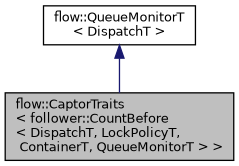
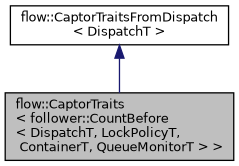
node "flow::QueueMonitorT < DispatchT >": label "flow::QueueMonitorT < DispatchT >" -> "flow::CaptorTraitsFromDispatch < DispatchT >"
